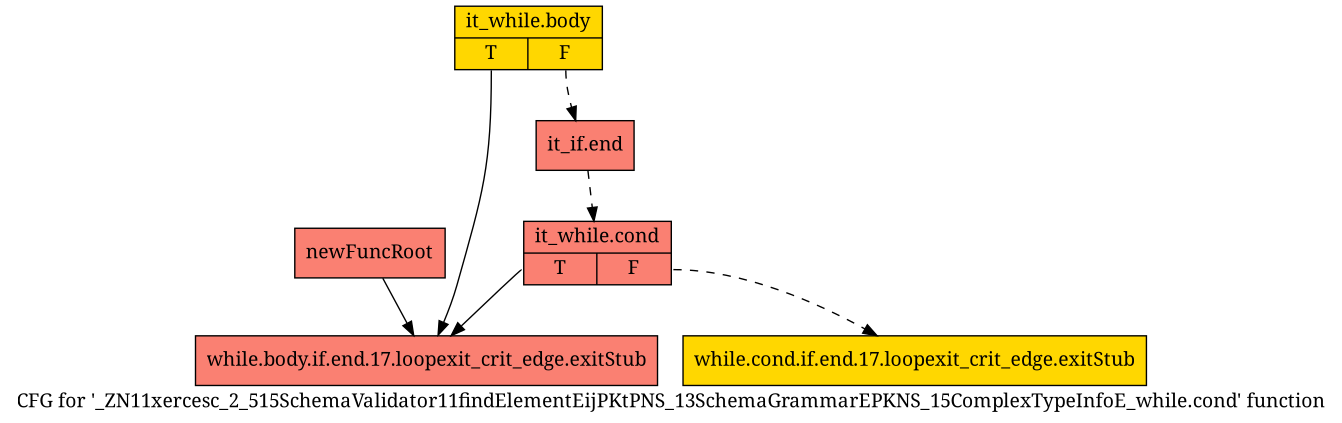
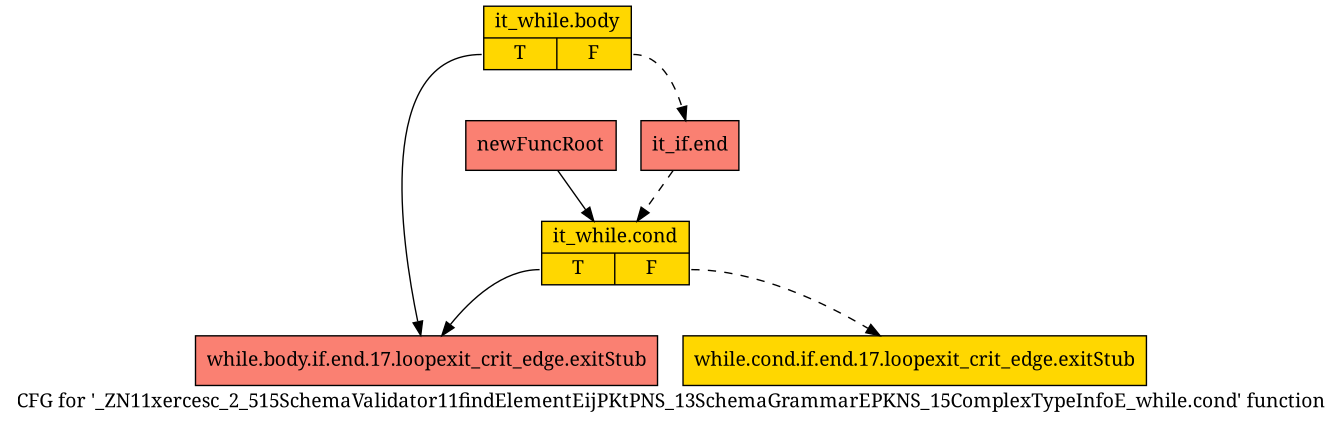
node "it_while.cond": fillcolor salmon -> gold
edge "newFuncRoot" -> "while.body.if.end.17.loopexit_crit_edge.exitStub": now "newFuncRoot" -> "it_while.cond"
